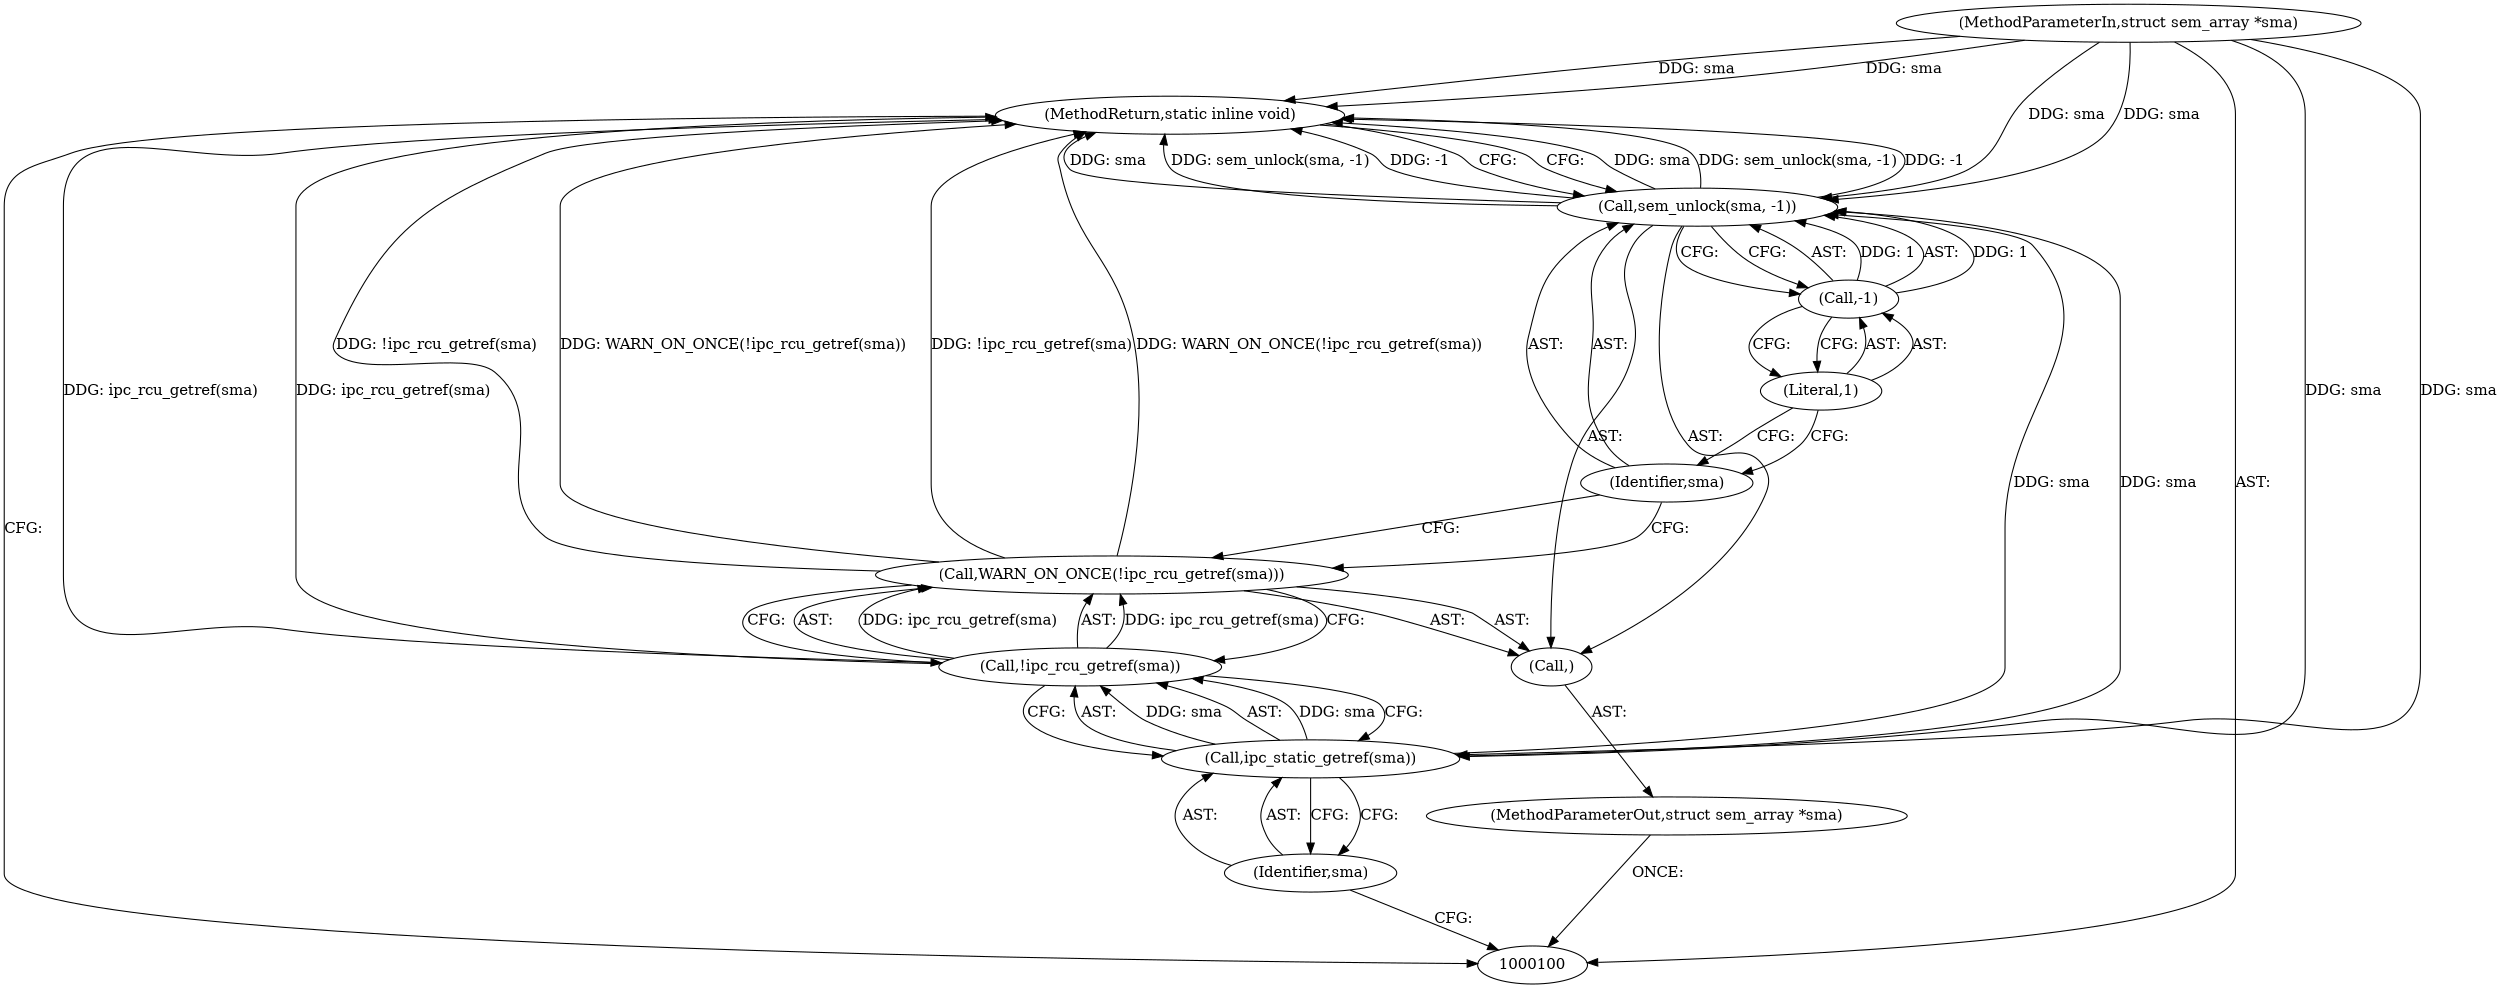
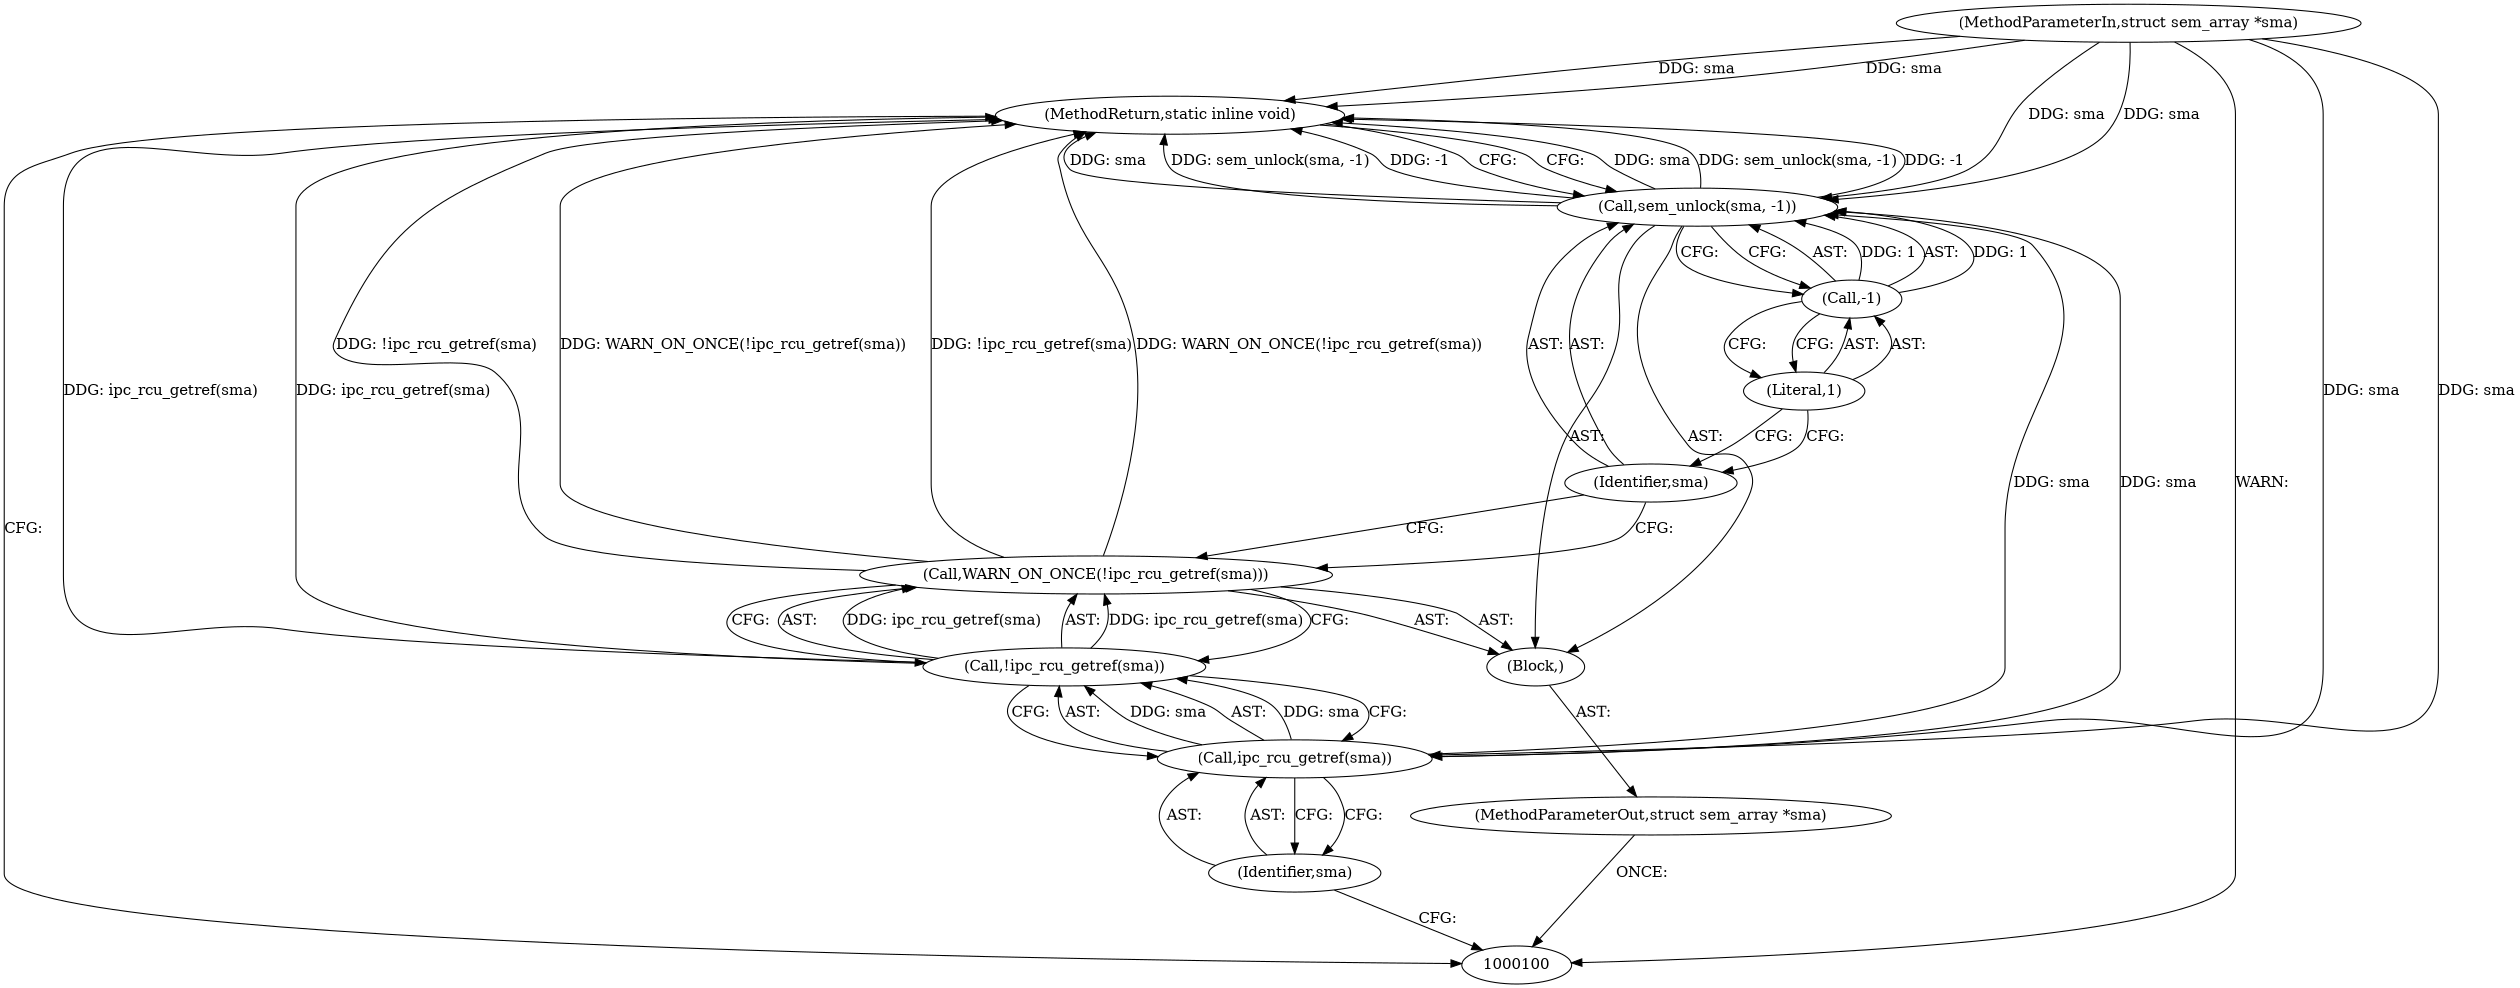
edge "(MethodParameterIn,struct sem_array *sma)" -> "1000100": label "AST: " -> "WARN: "
node "(Call,)": label "(Call,)" -> "(Block,)"
node "(Call,ipc_static_getref(sma))": label "(Call,ipc_static_getref(sma))" -> "(Call,ipc_rcu_getref(sma))"
